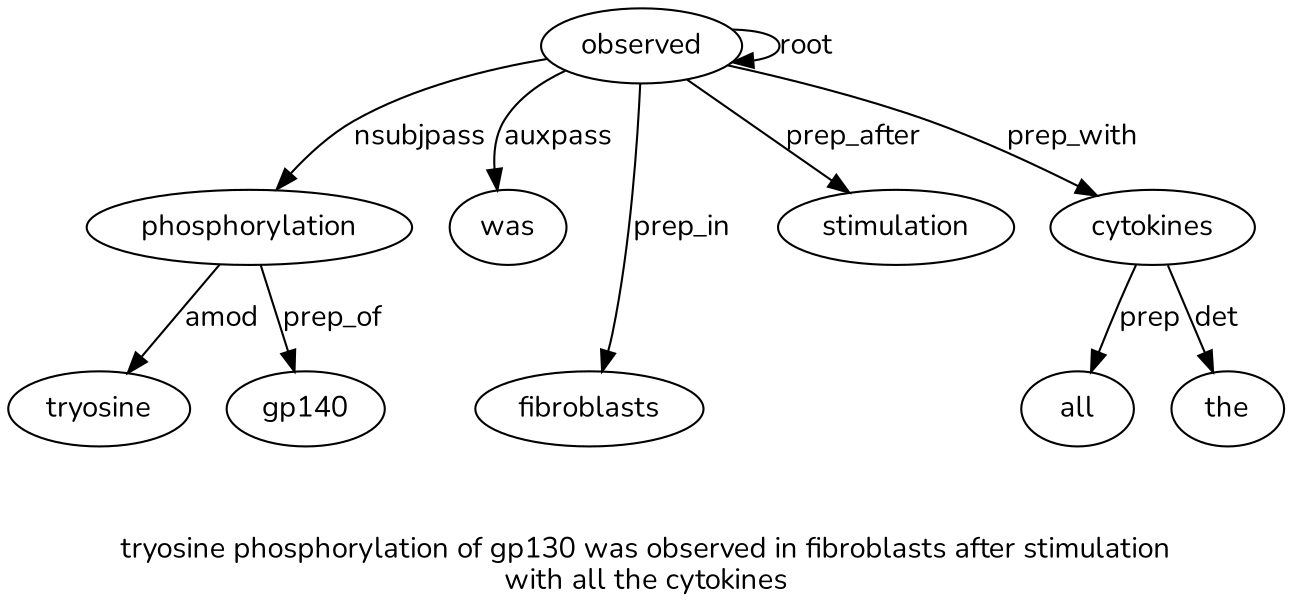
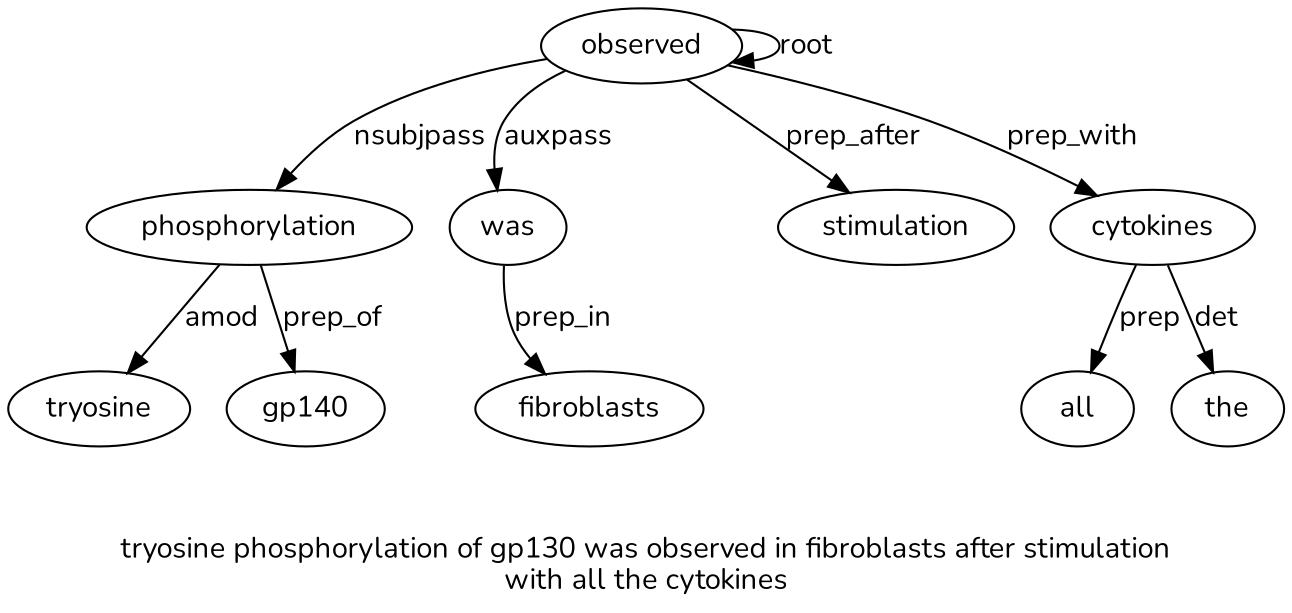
edge "observed" -> "fibroblasts": now "was" -> "fibroblasts"
